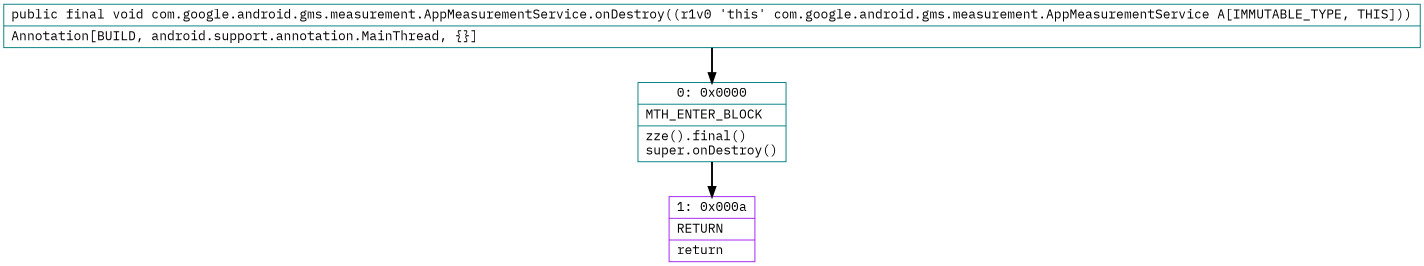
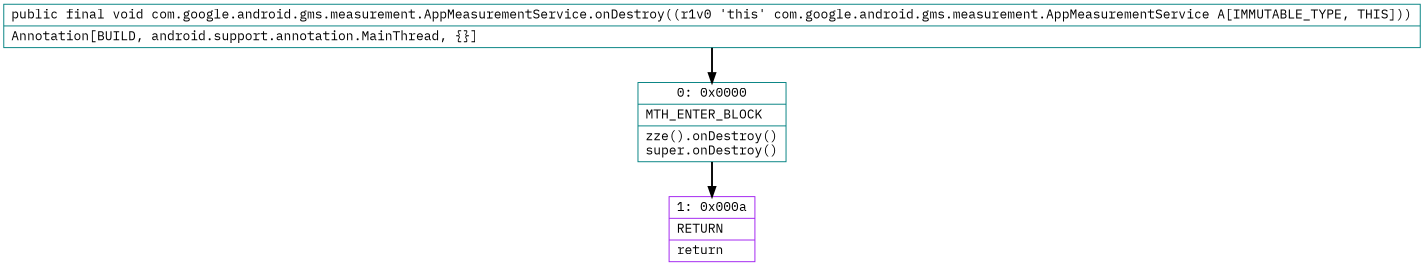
node "0: 0x0000": text "zze().final()" -> "zze().onDestroy()"
